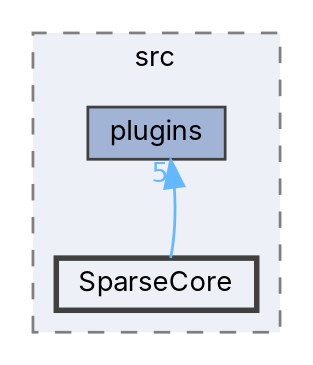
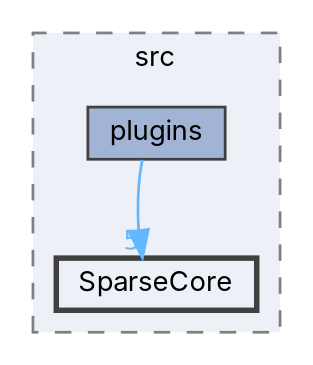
edge "SparseCore" -> "plugins": reversed
